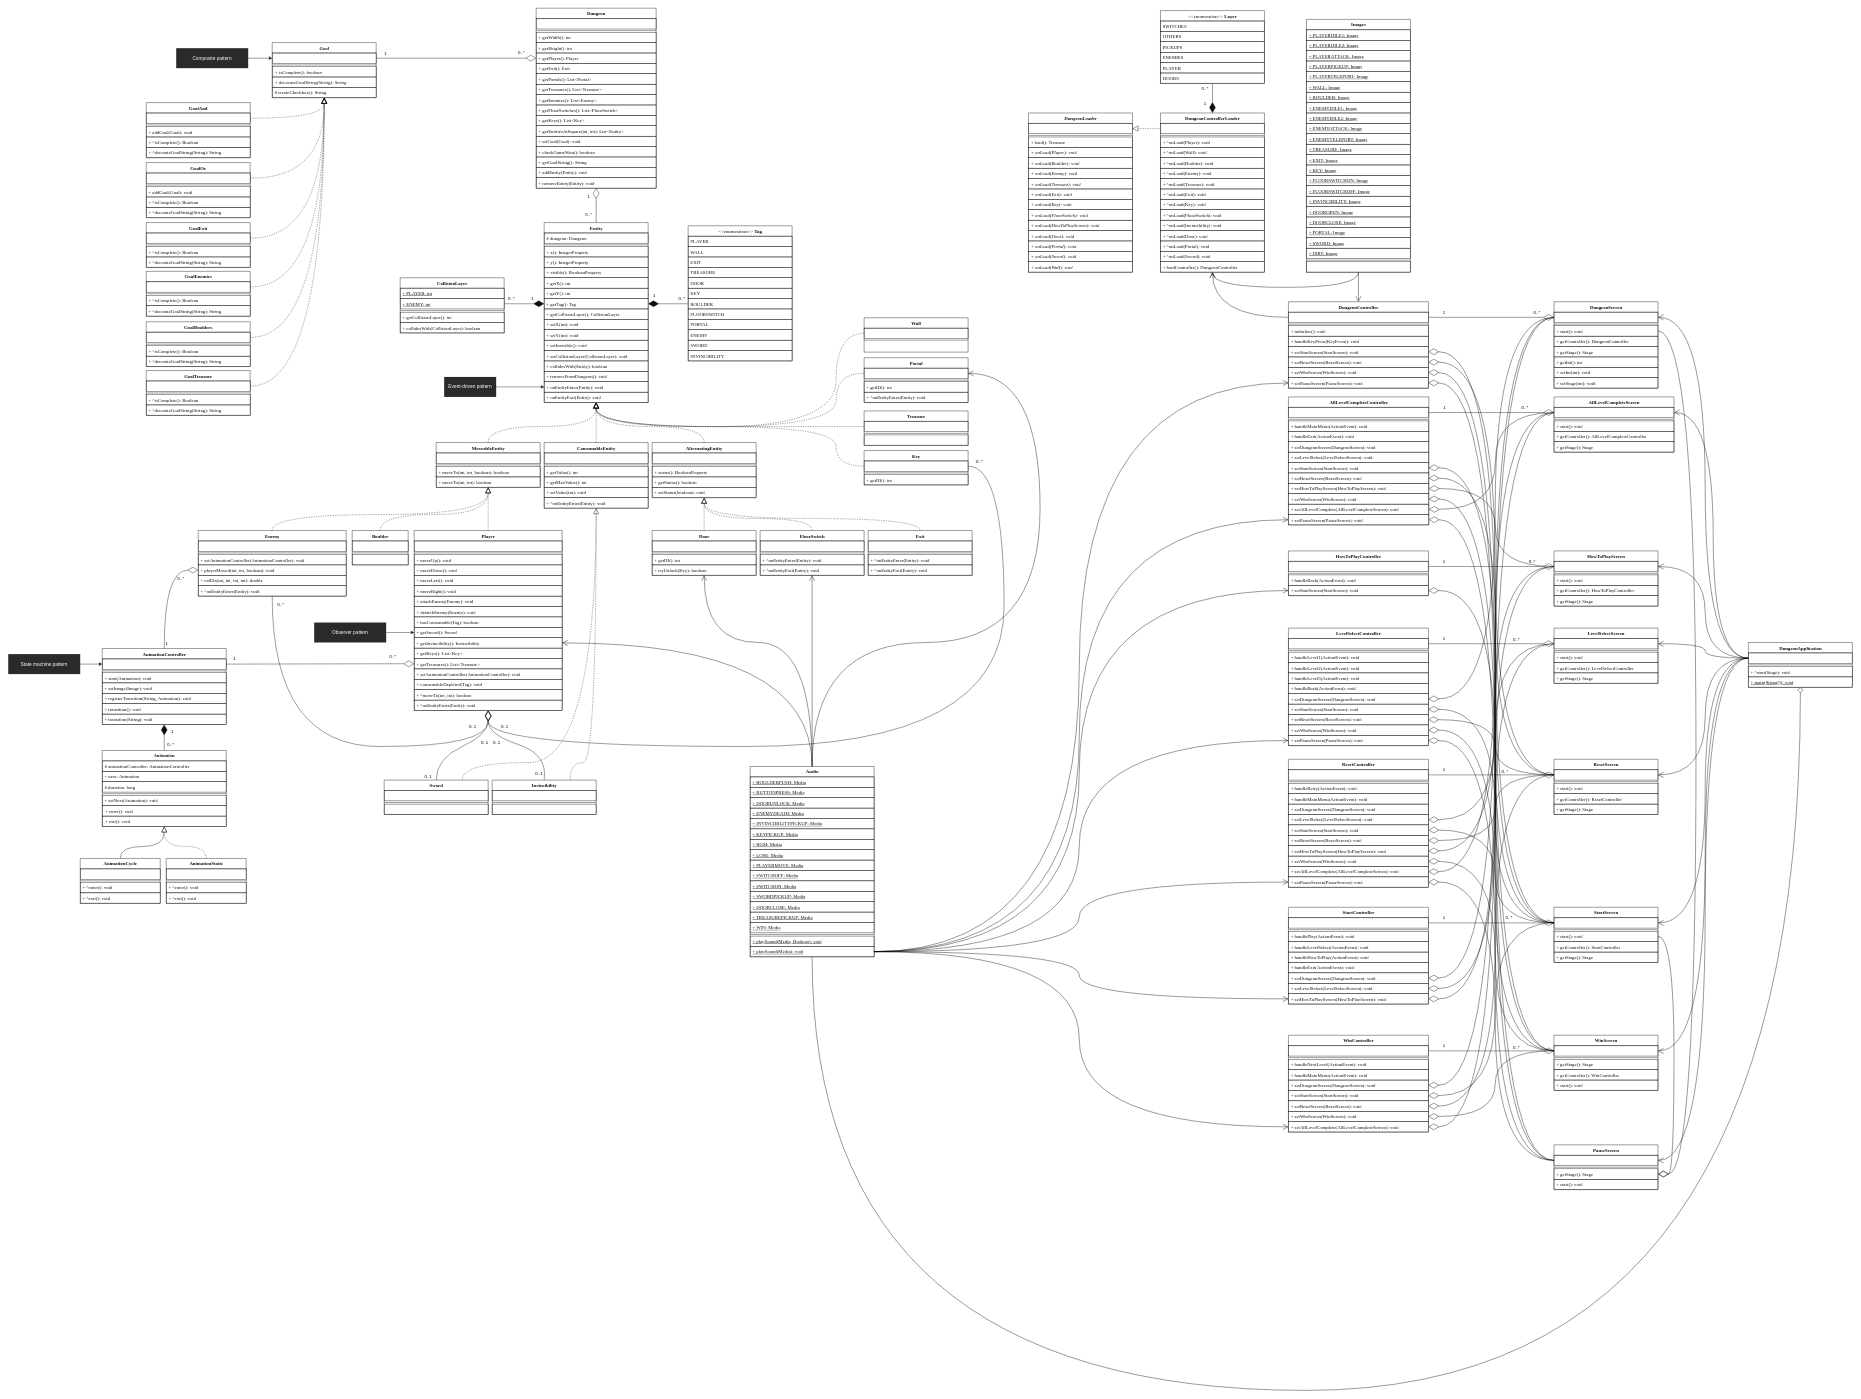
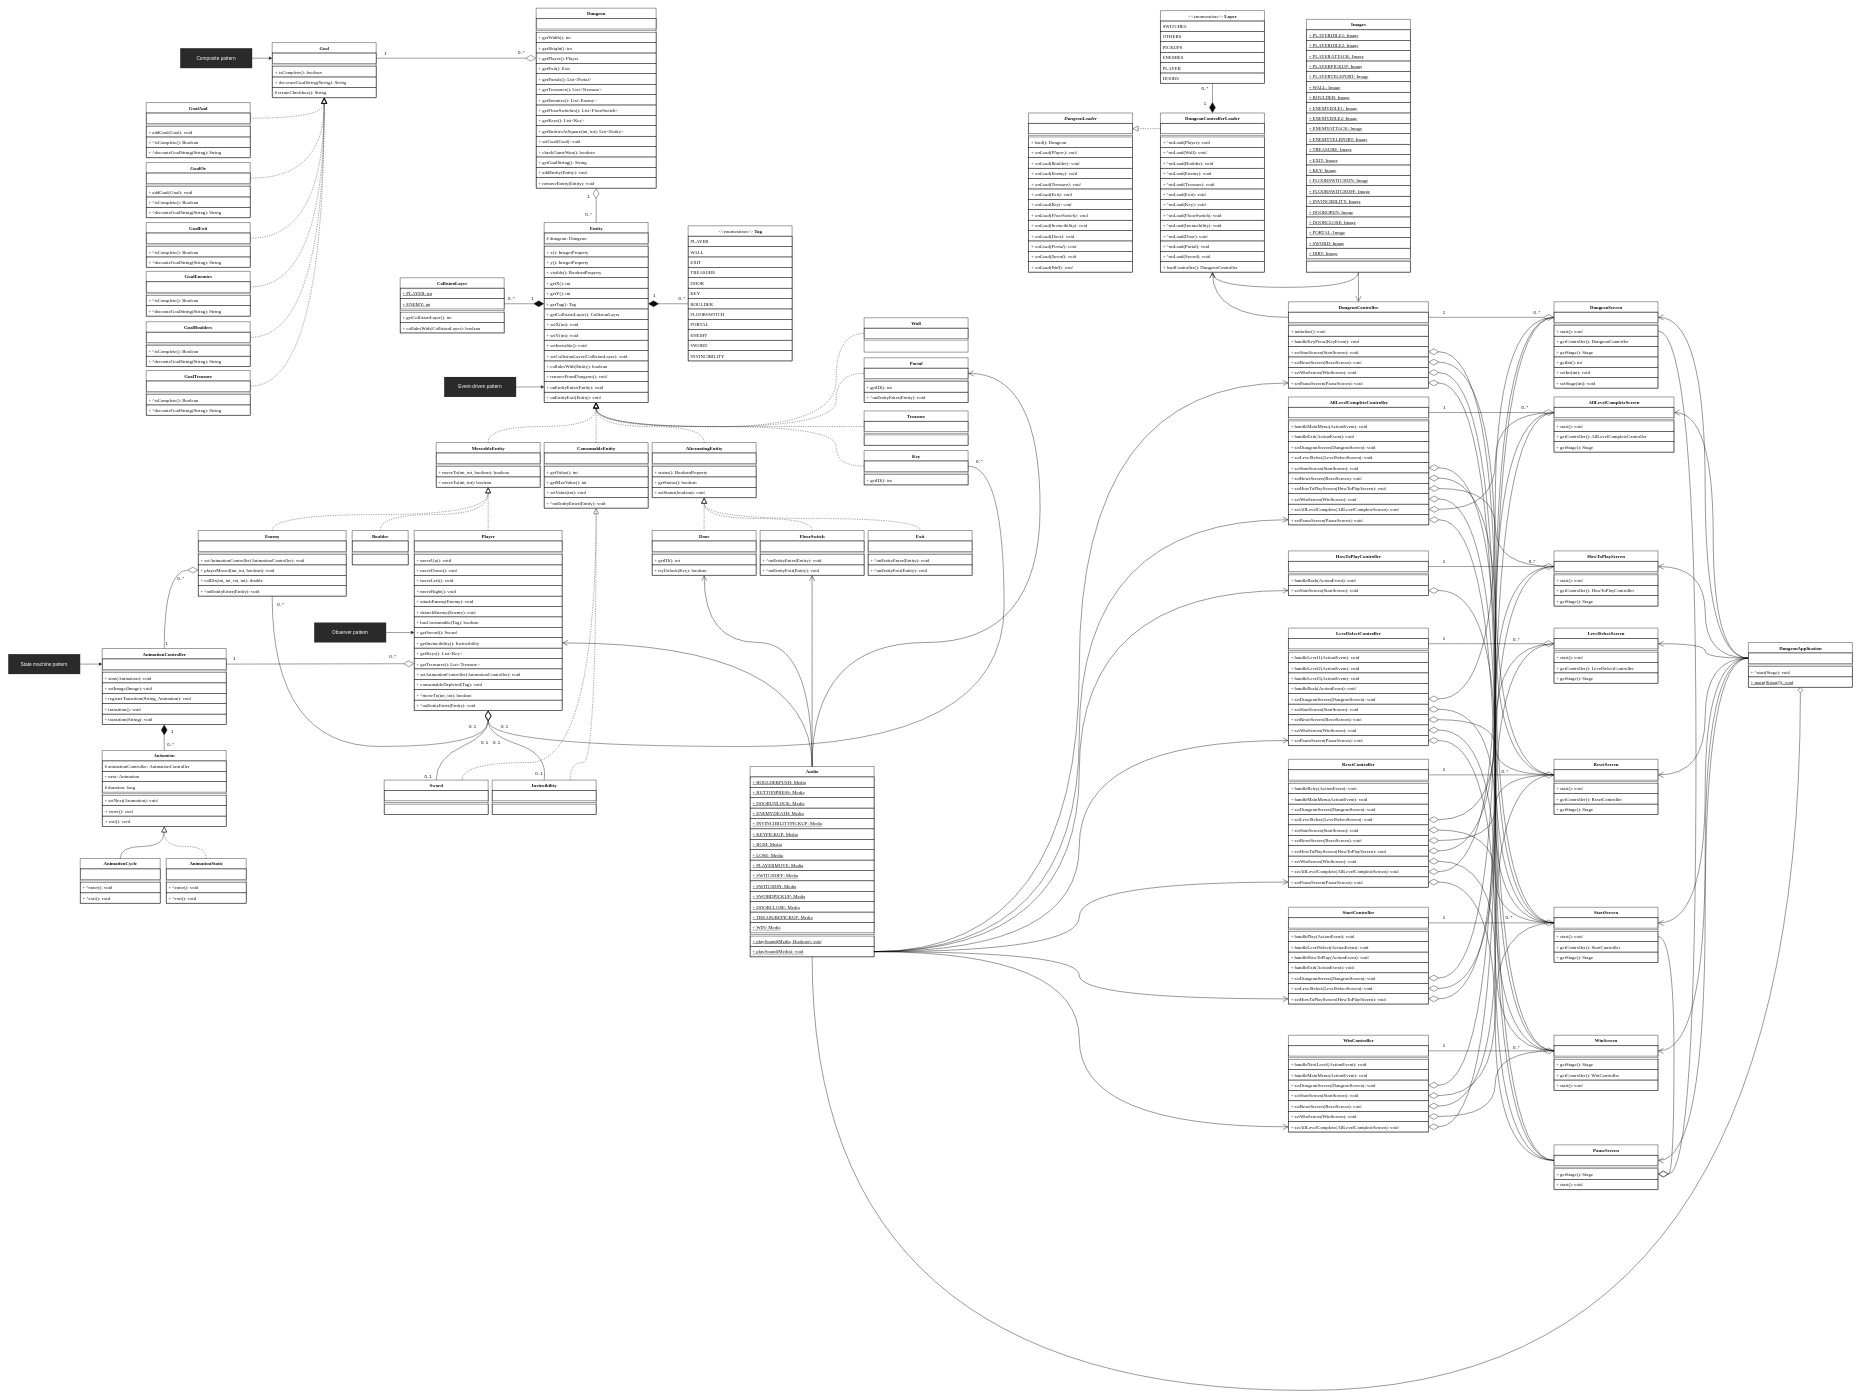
node "Composite pattern": moved (212, 58) -> (216, 58)
node "+ load(): Treasure": label "+ load(): Treasure" -> "+ load(): Dungeon"
node "+ onLoad(HowToPlayScreen): void": label "+ onLoad(HowToPlayScreen): void" -> "+ onLoad(Invincibility): void"
node "Event-driven pattern": size 52x20 -> 72x20
